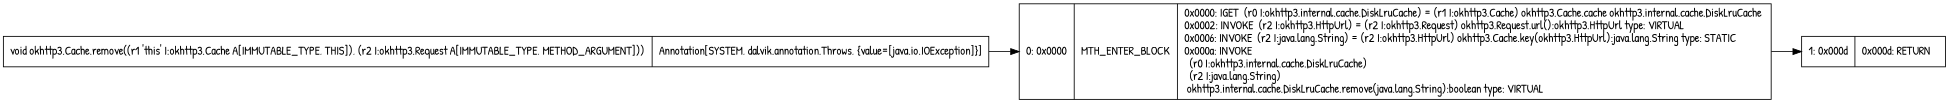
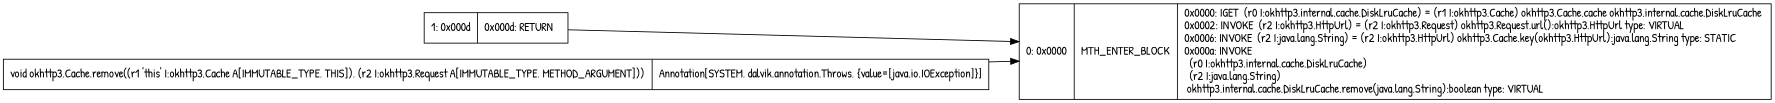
edge "0: 0x0000" -> "1: 0x000d": reversed
